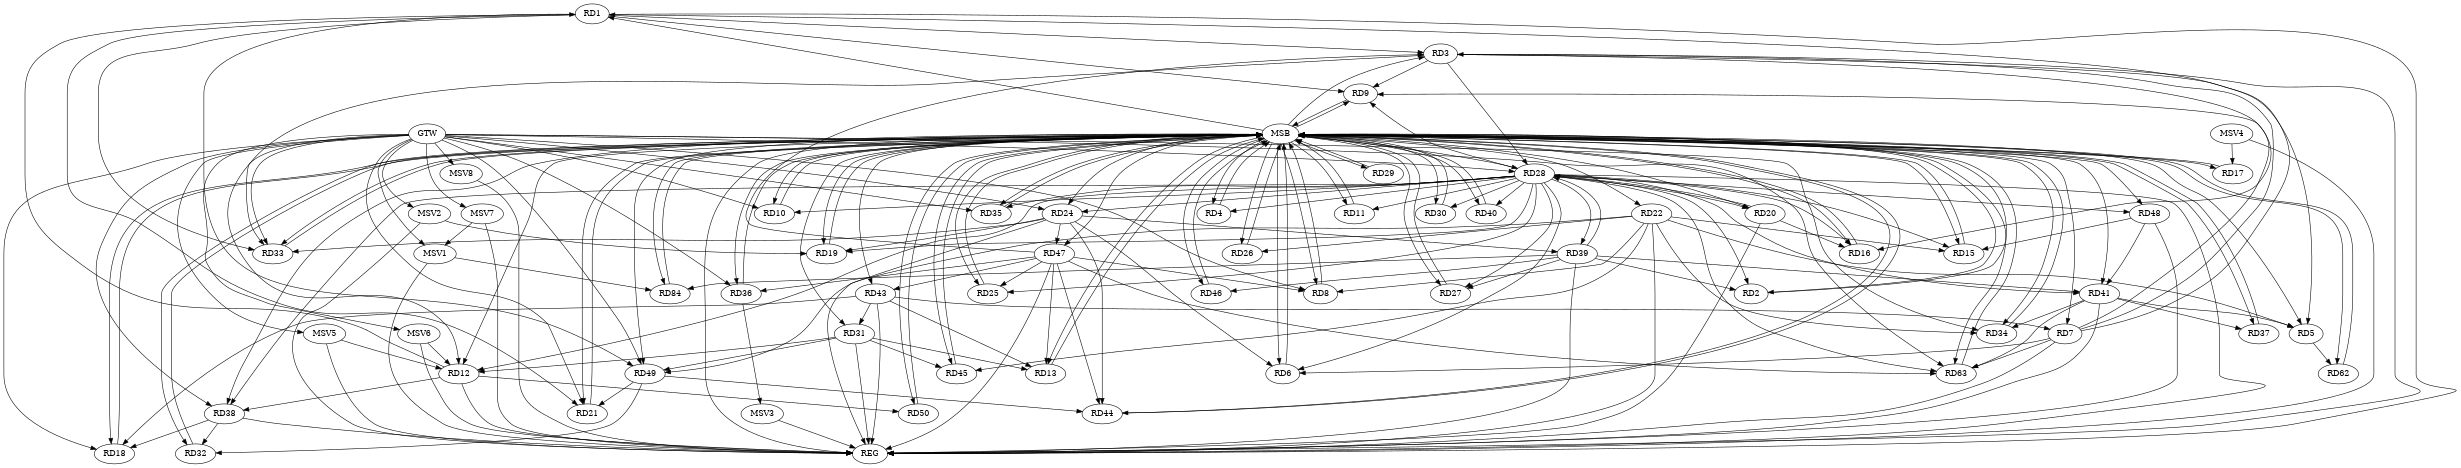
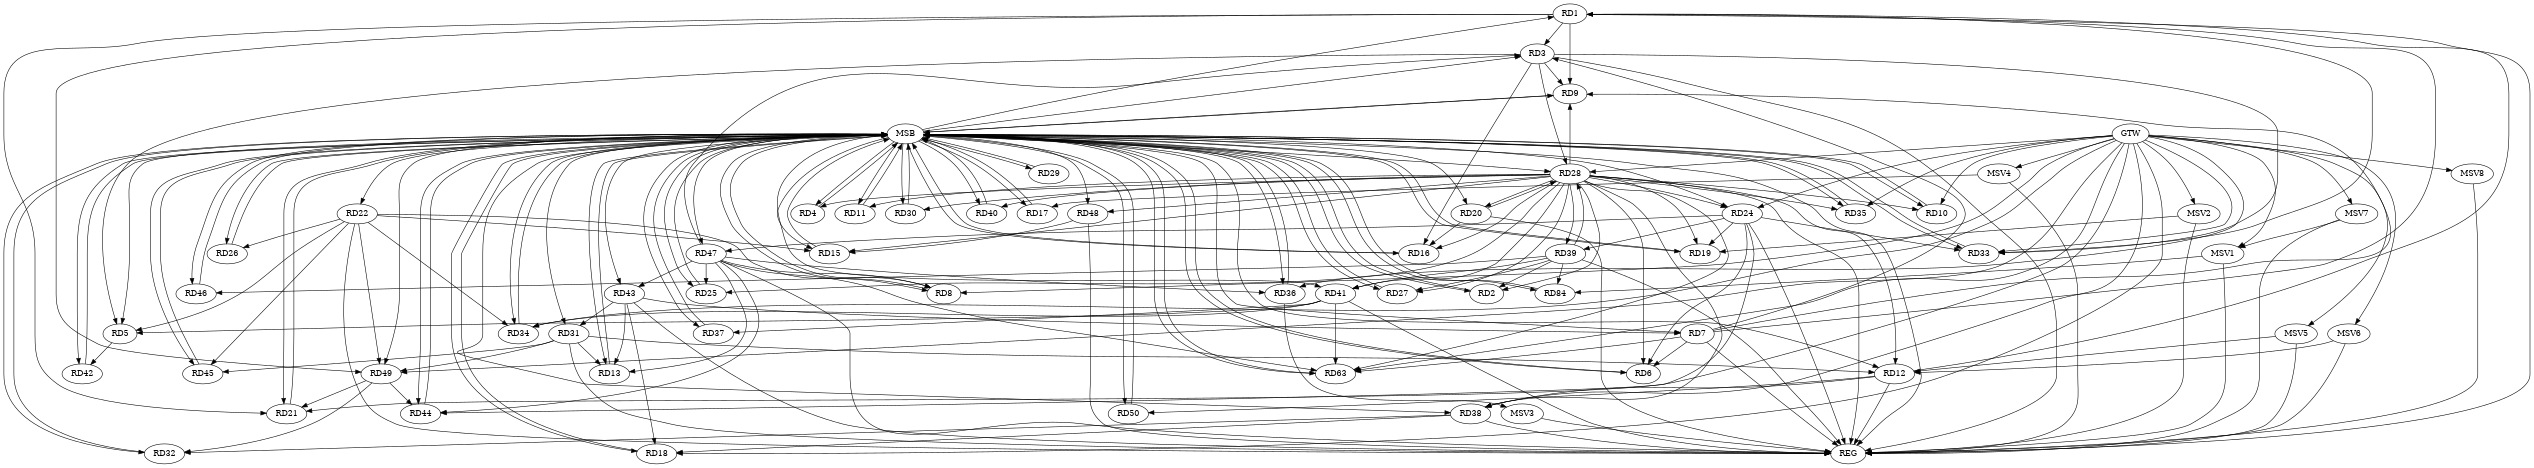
edge "RD48" -> "RD41": removed
edge "GTW" -> "RD12": now "GTW" -> "MSV4"
node "RD62": label "RD62" -> "RD42"
